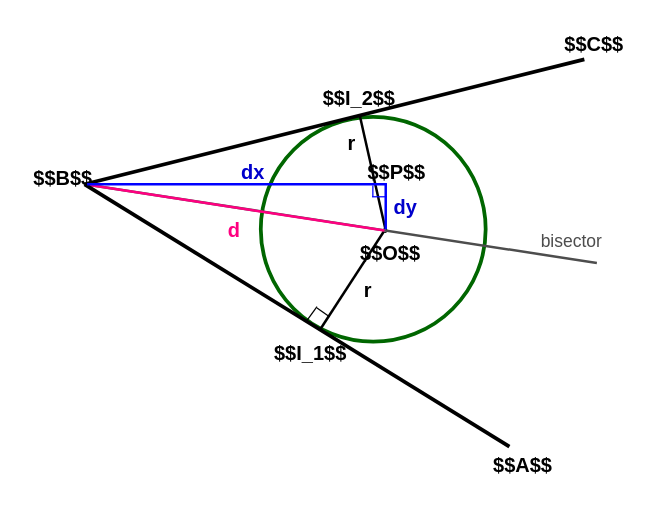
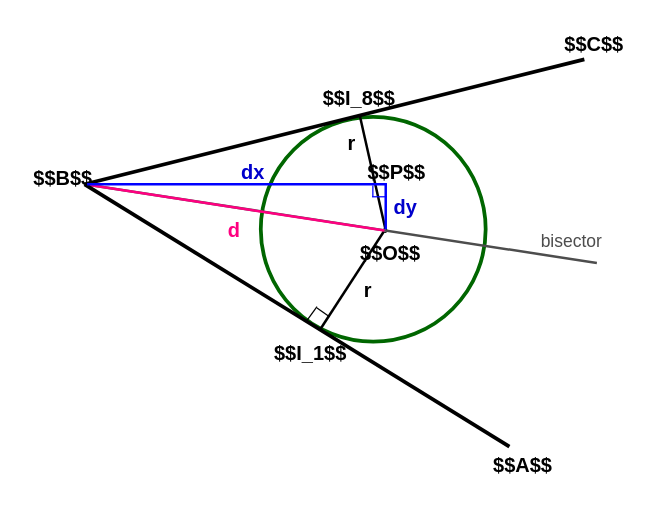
node "$$I_2$$": label "$$I_2$$" -> "$$I_8$$"
